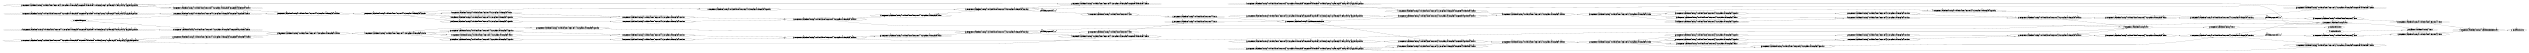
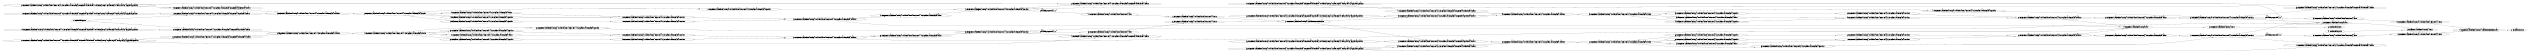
node "79 /nncf_model_mul_0": label "79 /nncf_model_mul_0" -> "79 /nncf_model_output_0"
